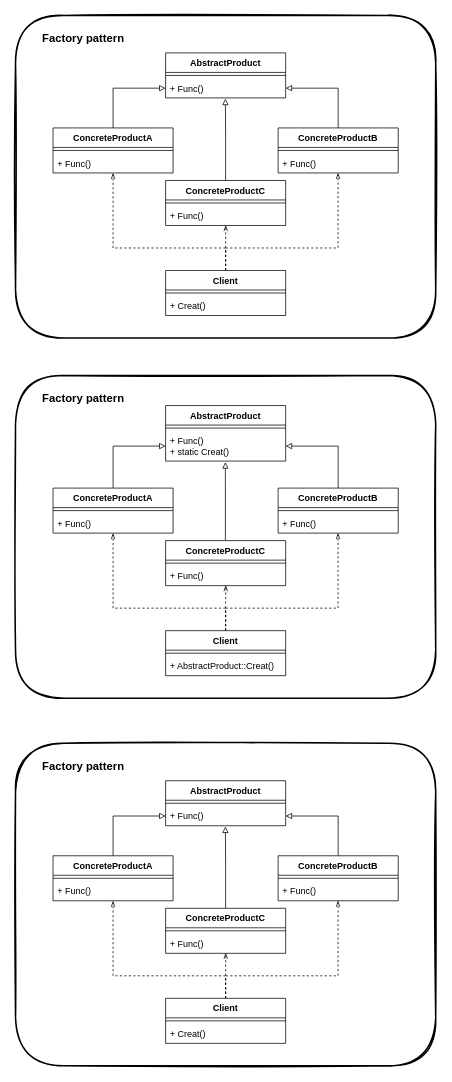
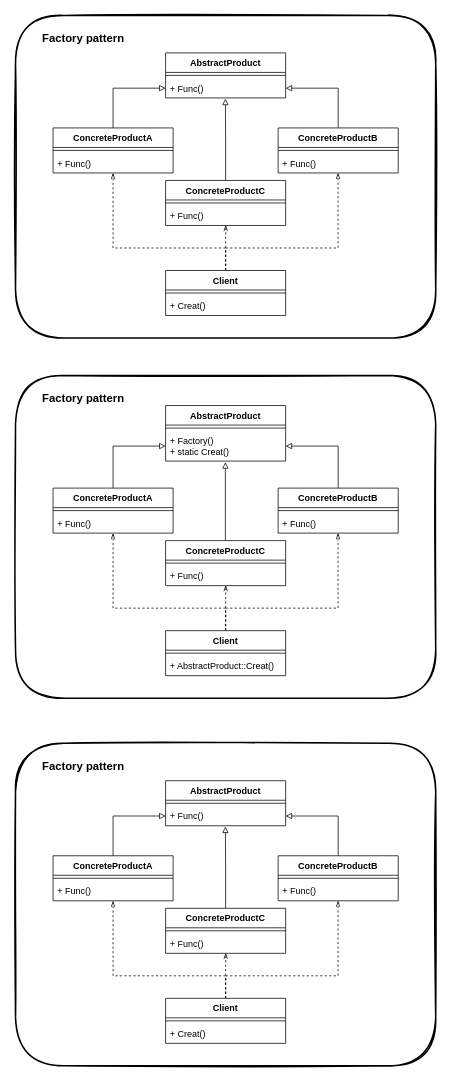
node "+ Func() + static Creat()": label "+ Func() + static Creat()" -> "+ Factory() + static Creat()"
